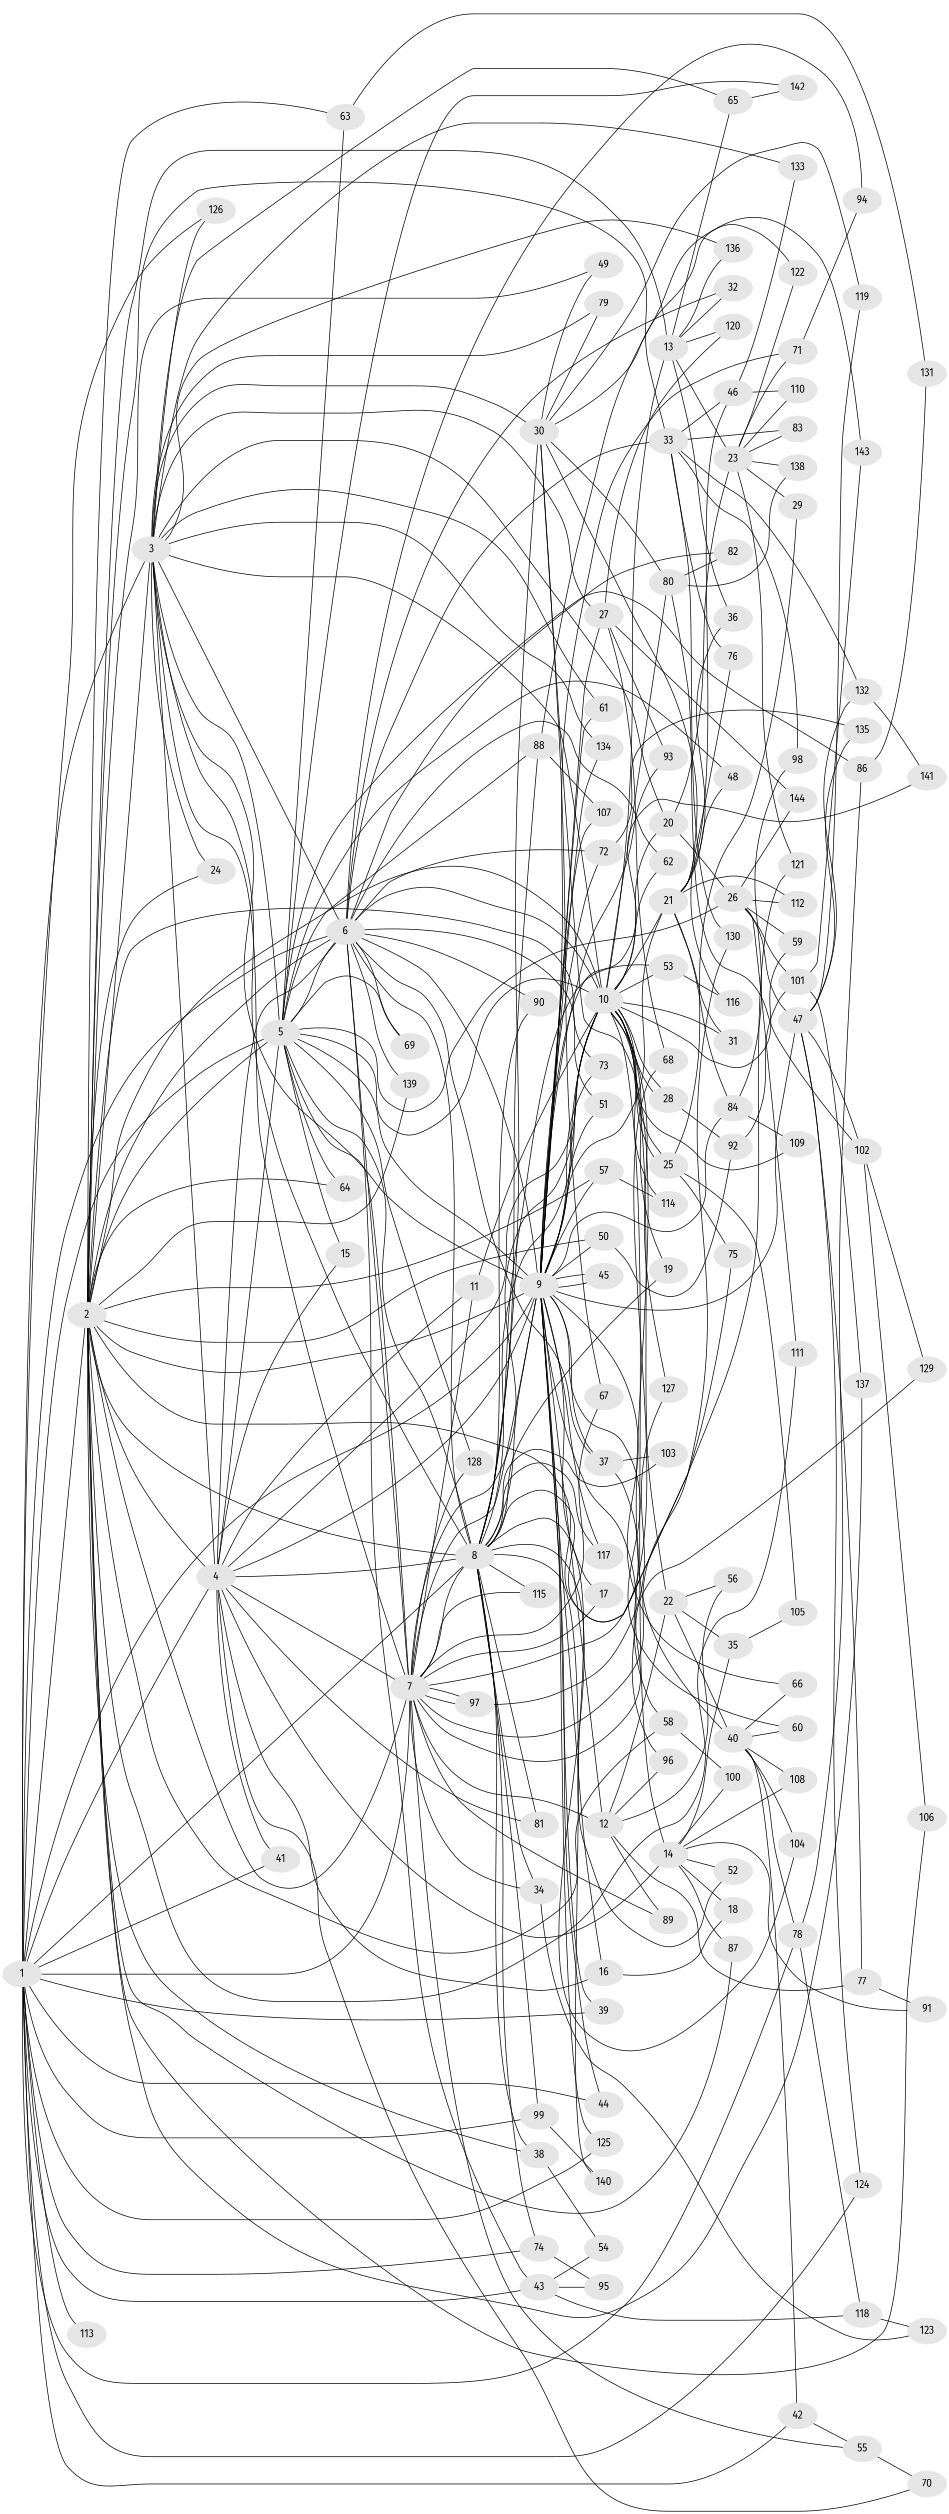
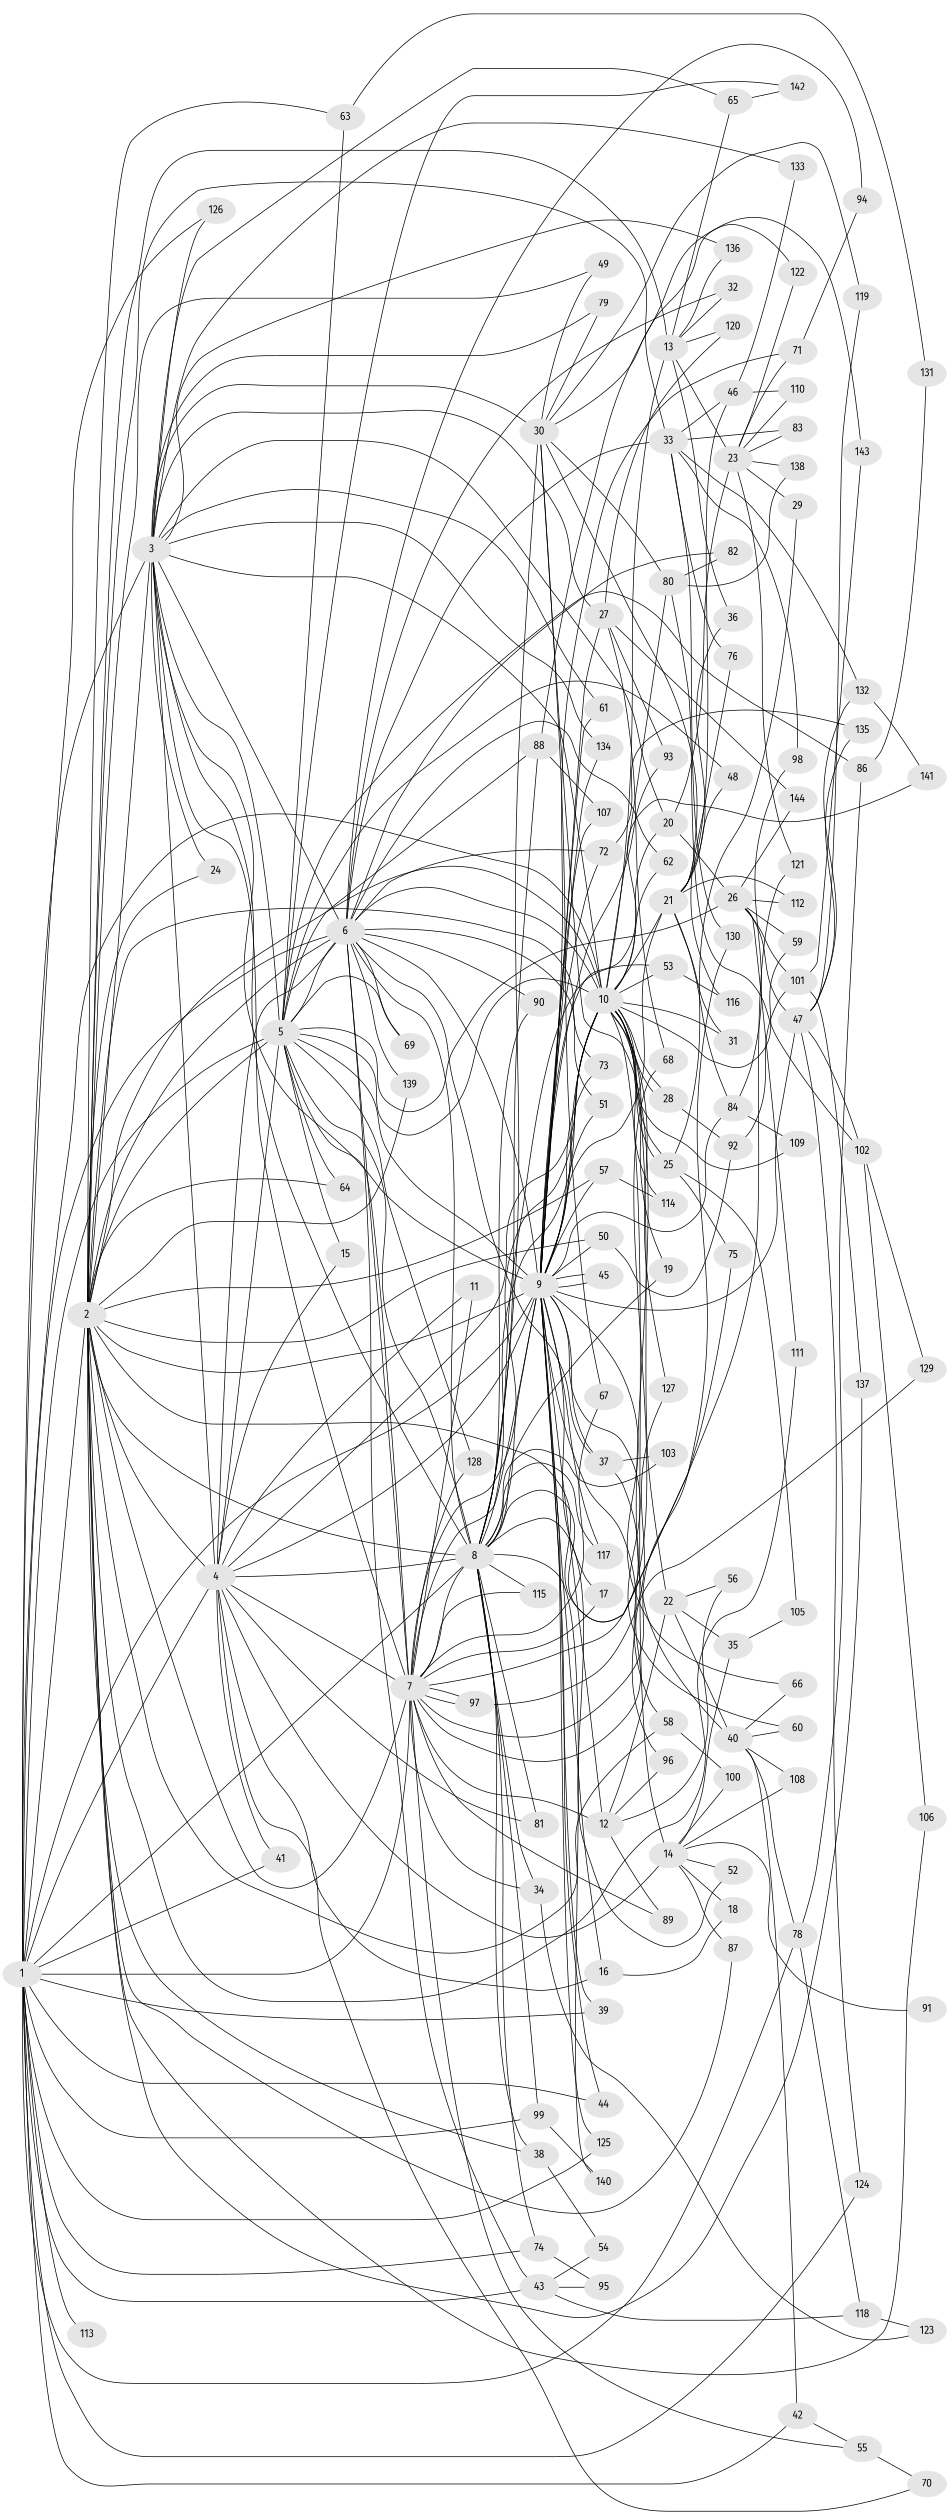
edge "10" -- "11": now "10" -- "1"
node "104": removed
node "77": removed
